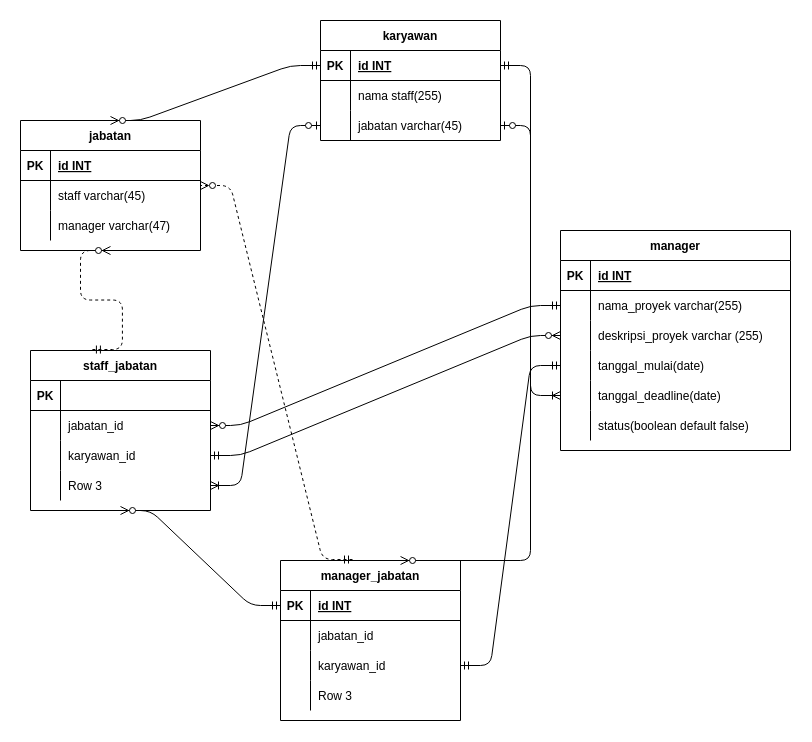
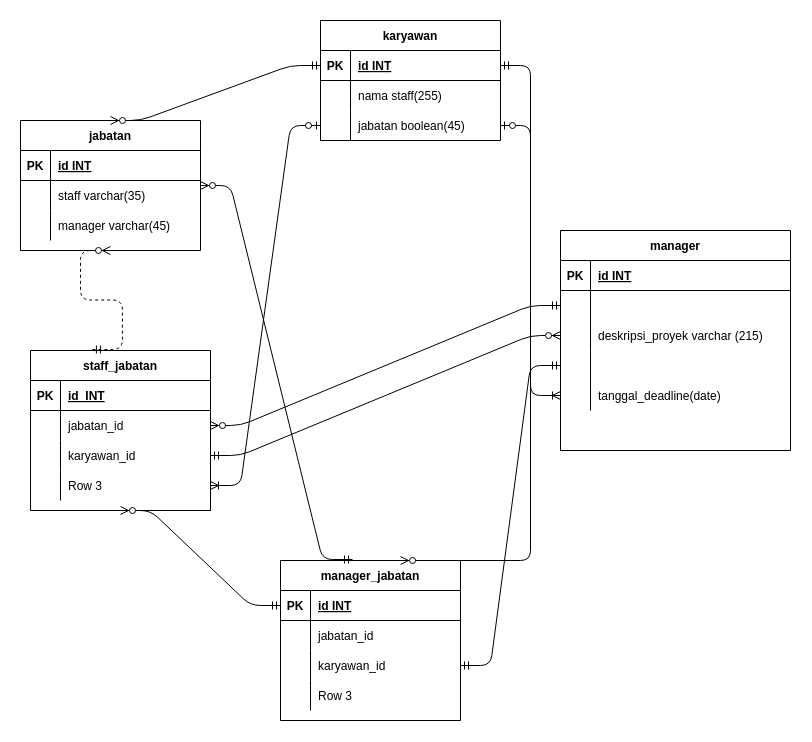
node "jabatan varchar(45)": label "jabatan varchar(45)" -> "jabatan boolean(45)"
node "staff varchar(45)": label "staff varchar(45)" -> "staff varchar(35)"
node "manager varchar(47)": label "manager varchar(47)" -> "manager varchar(45)"
node "nama_proyek varchar(255)": removed
node "deskripsi_proyek varchar (255)": label "deskripsi_proyek varchar (255)" -> "deskripsi_proyek varchar (215)"
node "tanggal_mulai(date)": removed
node "id_INT": added
node "status(boolean default false)": removed
edge "jabatan" -- "manager_jabatan": style dashed -> solid
